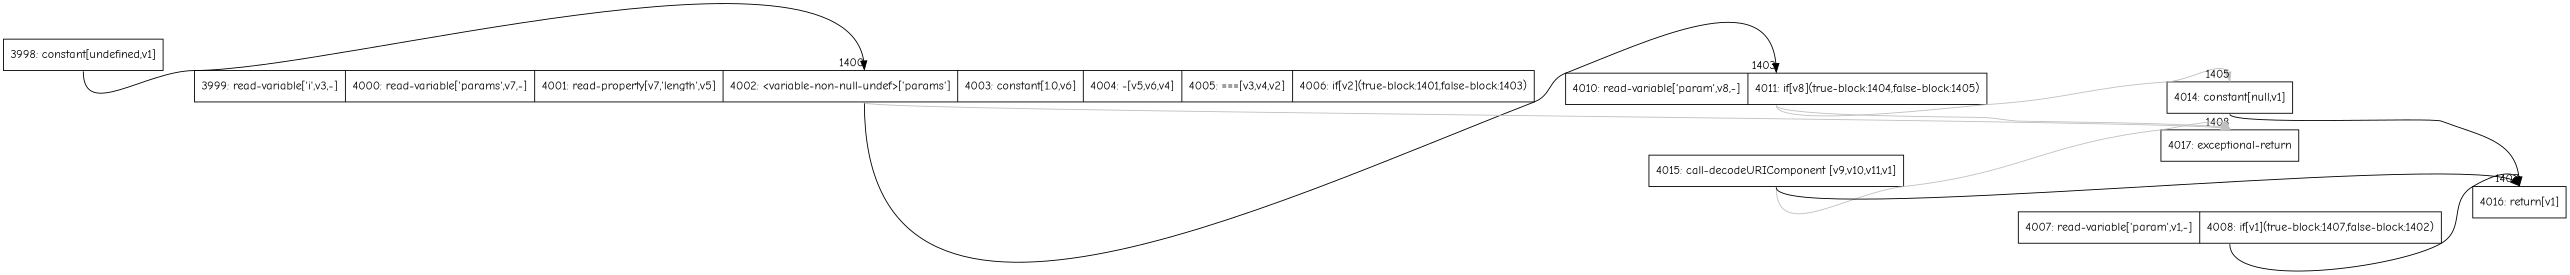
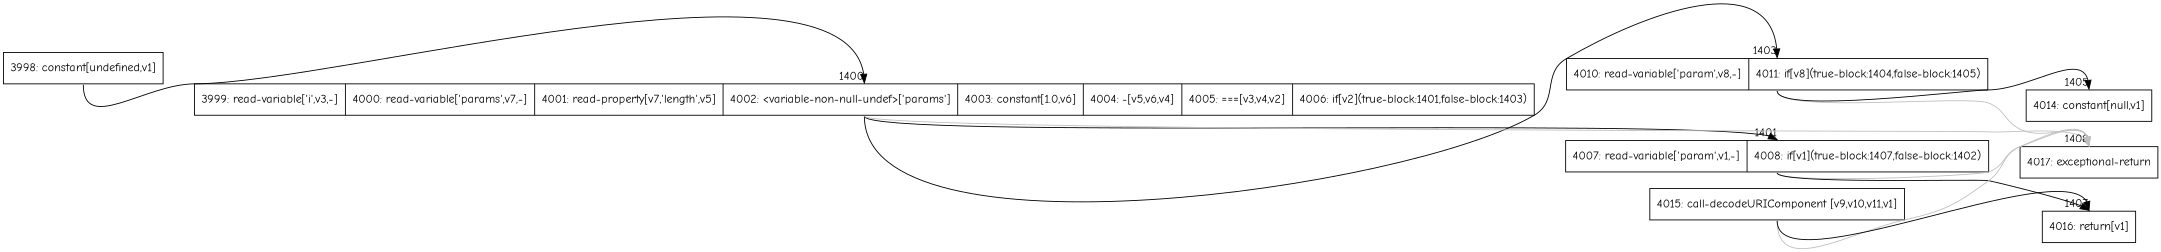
edge "4010: read-variable['param',v8,-]" -> "4014: constant[null,v1]": color gray -> black
edge "4014: constant[null,v1]" -> "4016: return[v1]": removed
edge "3999: read-variable['i',v3,-]" -> "4007: read-variable['param',v1,-]": added
edge "4007: read-variable['param',v1,-]" -> "4017: exceptional-return": added
